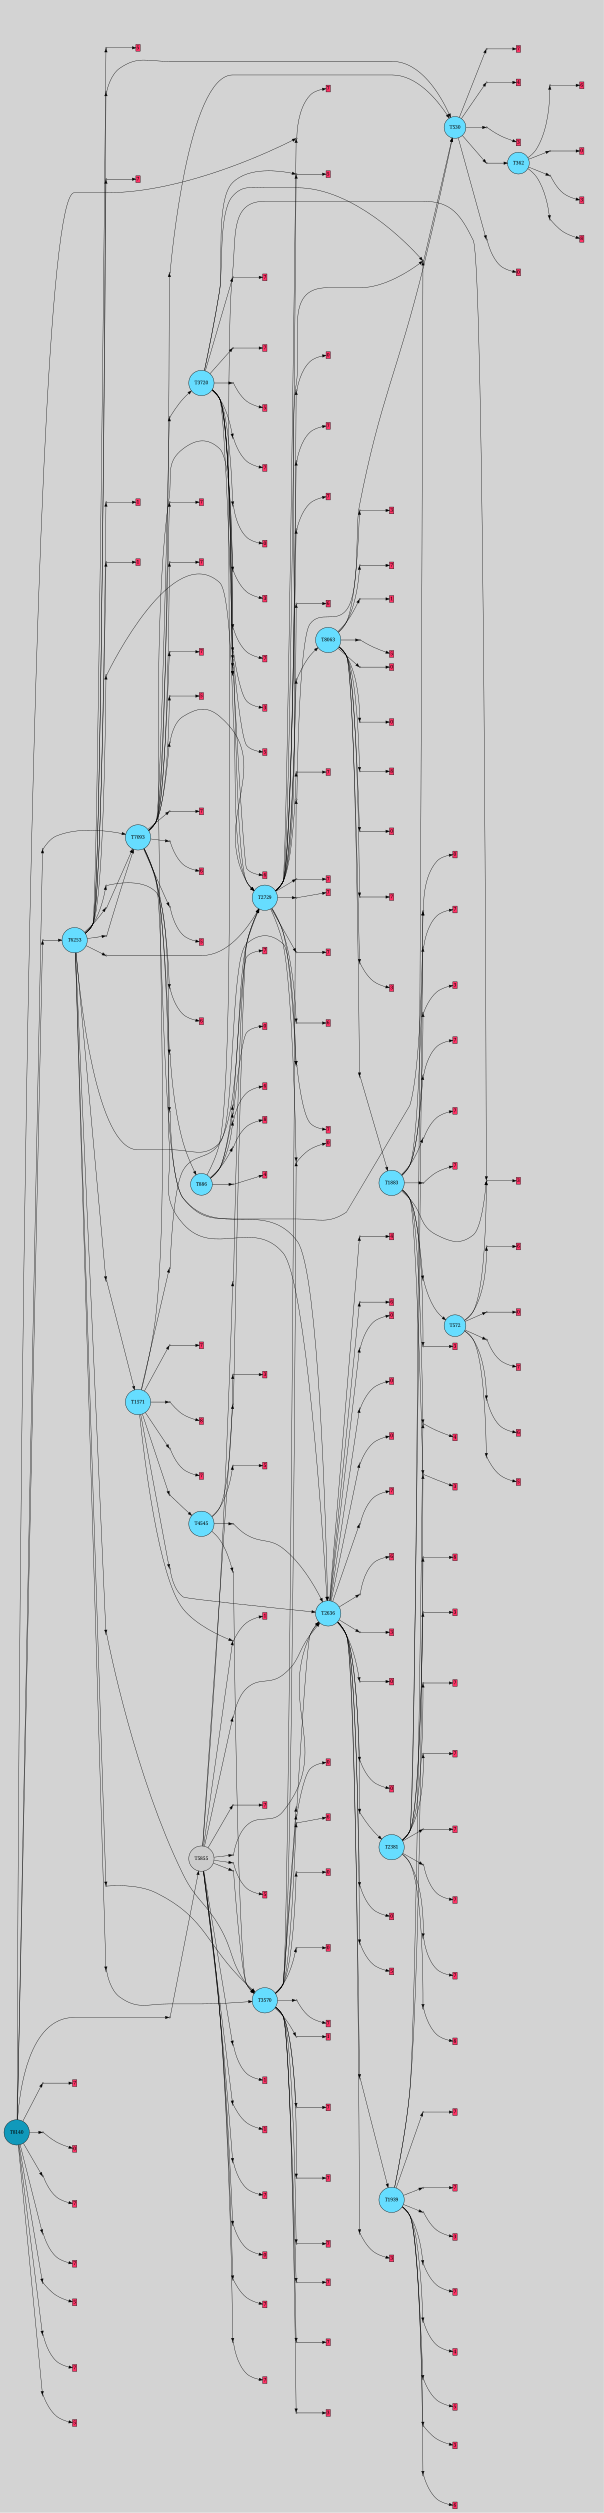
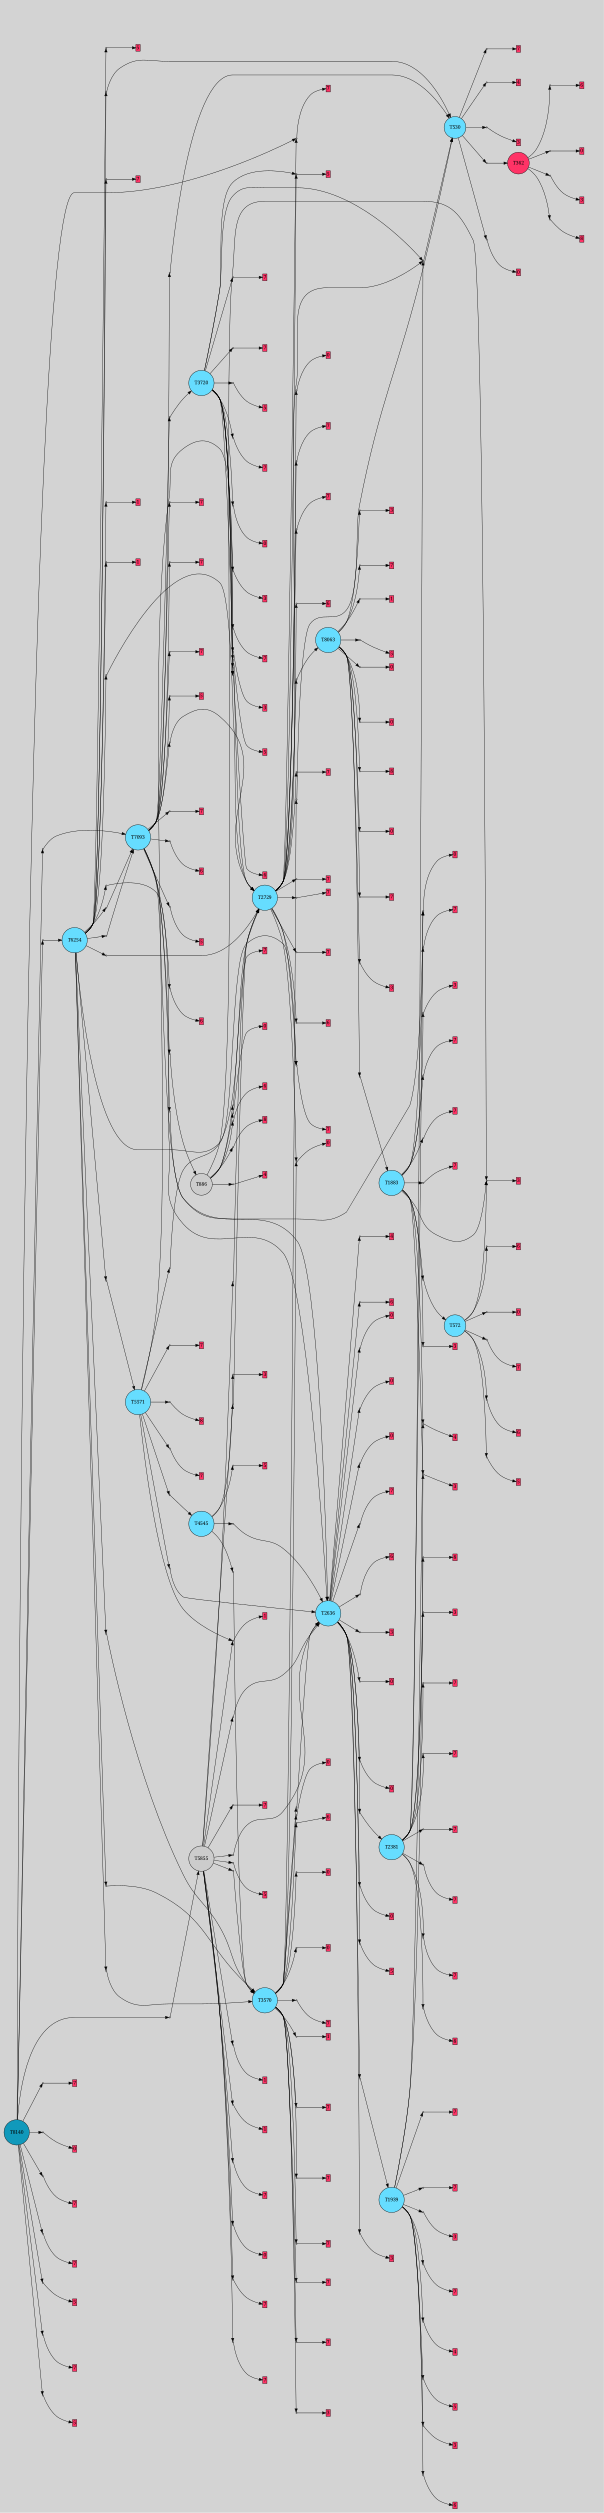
node "T362": fillcolor #66ddff -> #ff3366
node "T6253": label "T6253" -> "T6254"
node "T886": fillcolor #66ddff -> #cccccc
node "T1571": label "T1571" -> "T5571"
